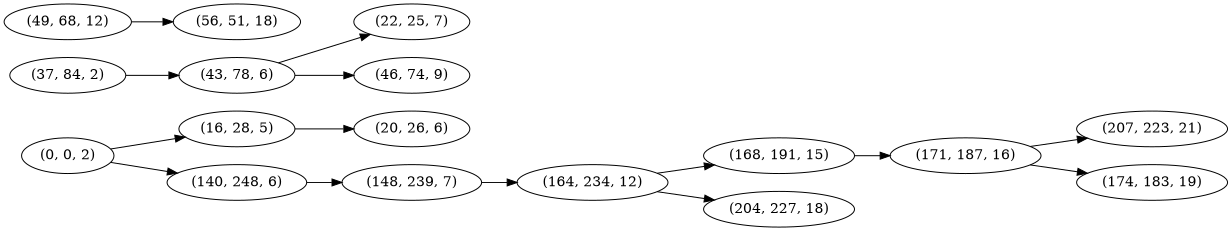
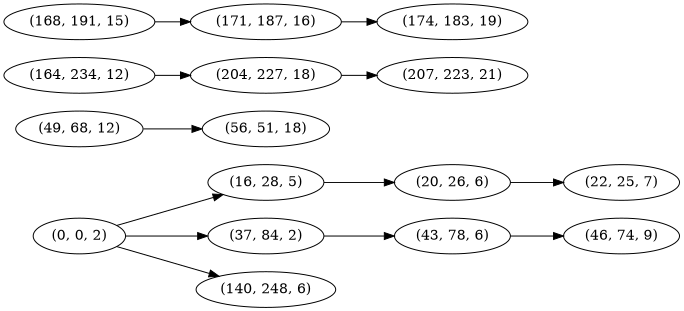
edge "(43, 78, 6)" -> "(22, 25, 7)": now "(20, 26, 6)" -> "(22, 25, 7)"
edge "(171, 187, 16)" -> "(207, 223, 21)": now "(204, 227, 18)" -> "(207, 223, 21)"
edge "(164, 234, 12)" -> "(168, 191, 15)": removed
node "(148, 239, 7)": removed
edge "(0, 0, 2)" -> "(37, 84, 2)": added
